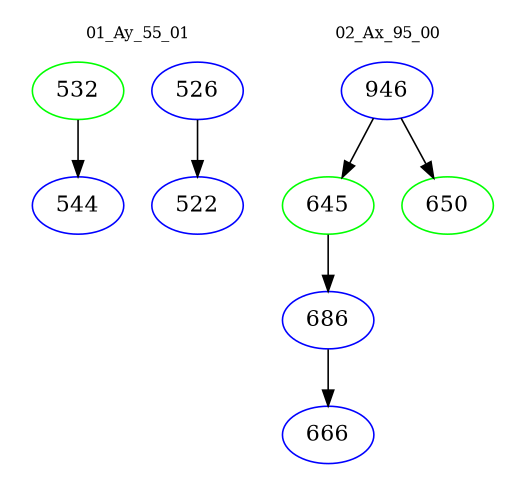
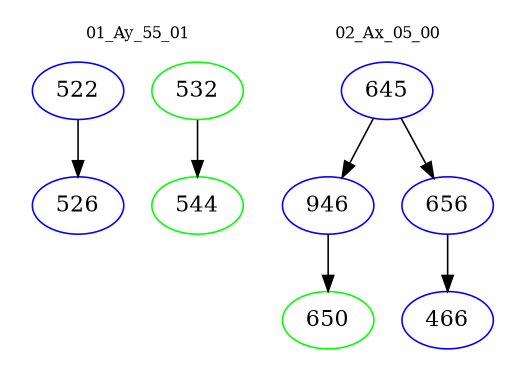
cluster "02_Ax_95_00": label "02_Ax_95_00" -> "02_Ax_05_00"
edge "526" -> "522": reversed
edge "946" -> "645": reversed
node "544": color blue -> green
node "645": color green -> blue
node "686": label "686" -> "656"
node "666": label "666" -> "466"
